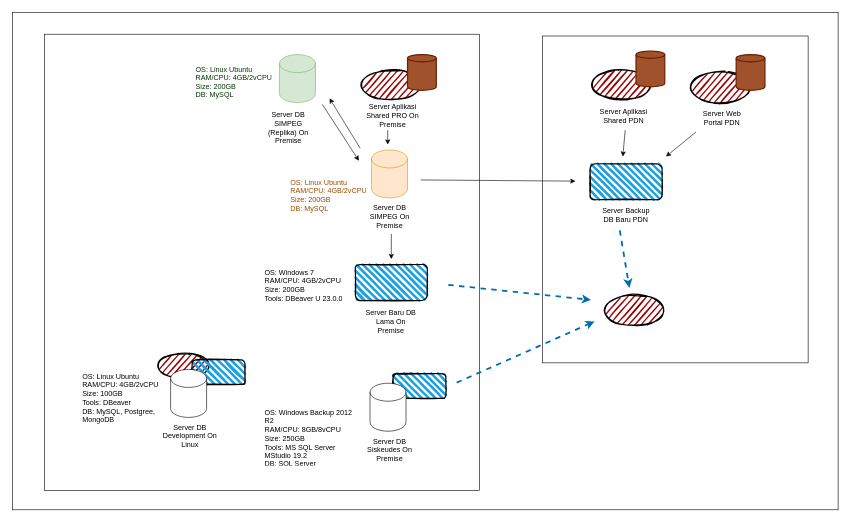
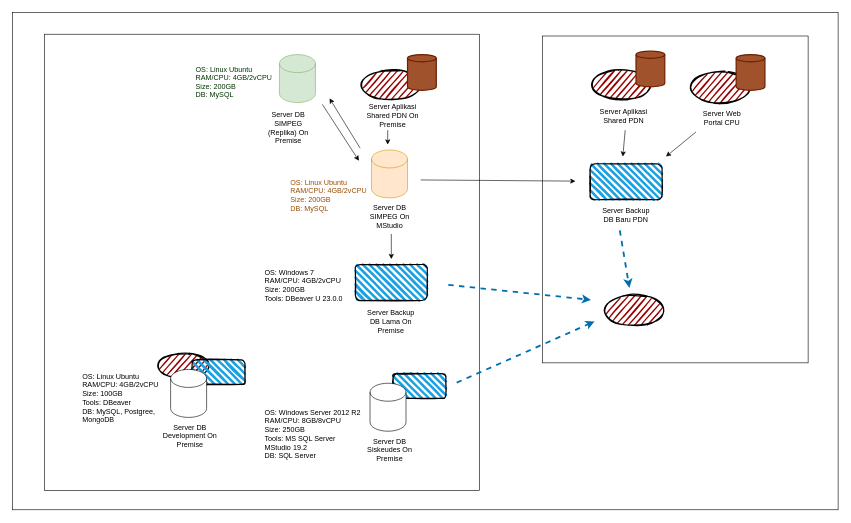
node "Server Aplikasi Shared PRO On Premise": label "Server Aplikasi Shared PRO On Premise" -> "Server Aplikasi Shared PDN On Premise"
node "Server Web Portal PDN": label "Server Web Portal PDN" -> "Server Web Portal CPU"
node "Server DB SIMPEG On Premise": label "Server DB SIMPEG On Premise" -> "Server DB SIMPEG On MStudio"
node "Server Baru DB Lama On Premise": label "Server Baru DB Lama On Premise" -> "Server Backup DB Lama On Premise"
node "OS: Windows Backup 2012 R2 RAM/CPU: 8GB/8vCPU Size: 250GB Tools: MS SQL Server MStudio 19.2 DB: SQL Server": label "OS: Windows Backup 2012 R2 RAM/CPU: 8GB/8vCPU Size: 250GB Tools: MS SQL Server MStudio 19.2 DB: SQL Server" -> "OS: Windows Server 2012 R2 RAM/CPU: 8GB/8vCPU Size: 250GB Tools: MS SQL Server MStudio 19.2 DB: SQL Server"
node "Server DB Development On Linux": label "Server DB Development On Linux" -> "Server DB Development On Premise"
